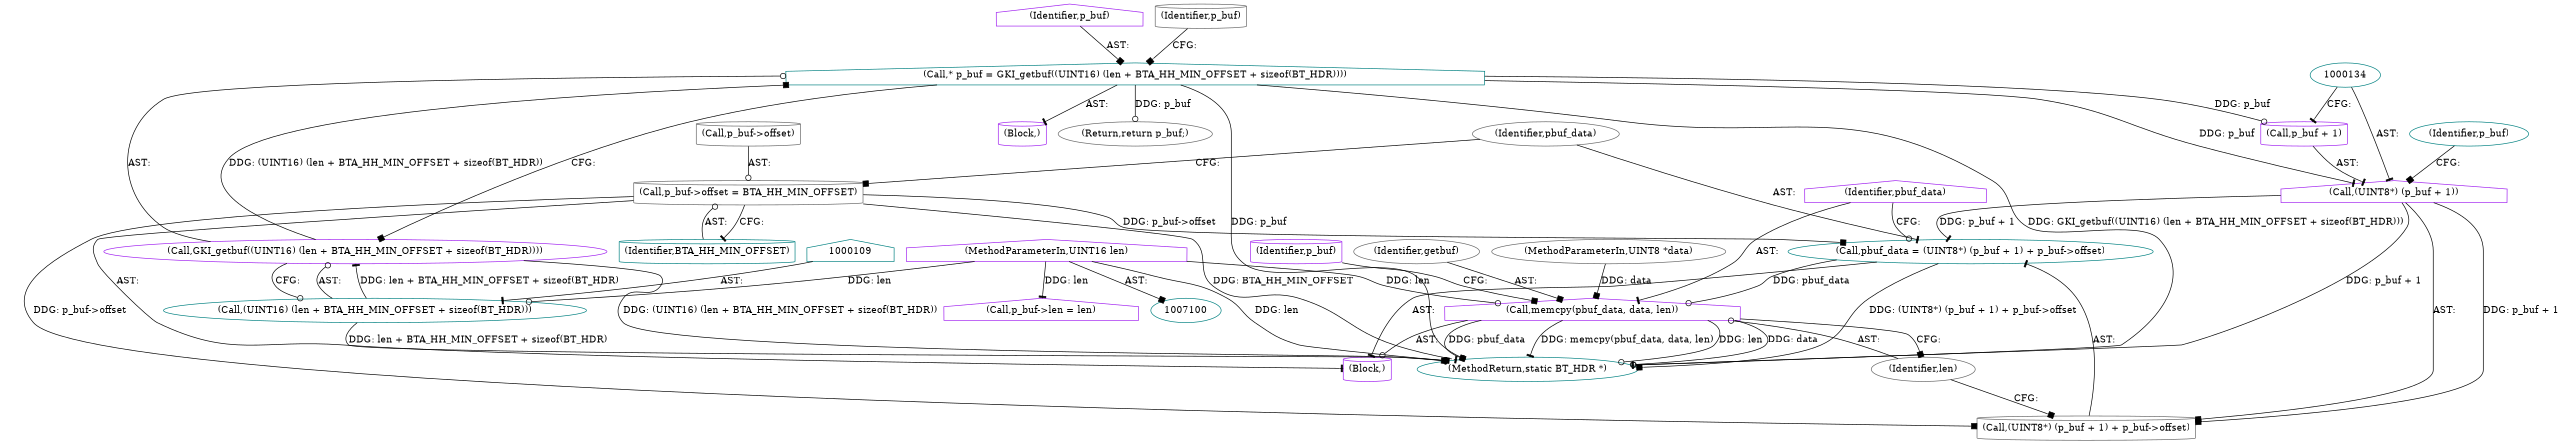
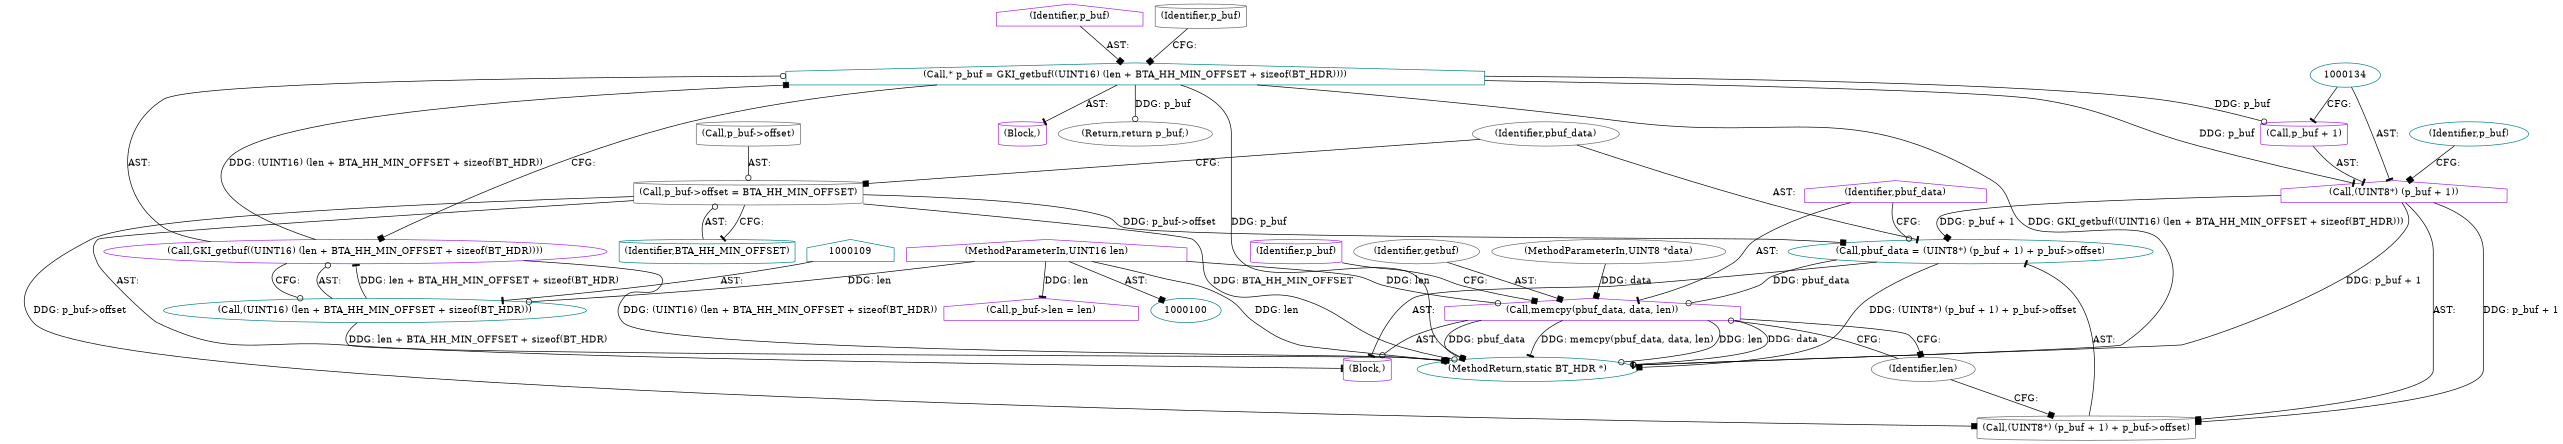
edge "(Call,(UINT8*) (p_buf + 1))" -> "(Call,pbuf_data = (UINT8*) (p_buf + 1) + p_buf->offset)": arrowhead tee -> box
edge "(Call,p_buf->offset = BTA_HH_MIN_OFFSET)" -> "(MethodReturn,static BT_HDR *)": arrowhead tee -> odot
node "1007100": label "1007100" -> "1000100"
edge "(Identifier,len)" -> "(Call,memcpy(pbuf_data, data, len))": label "AST: " -> "CFG: "
